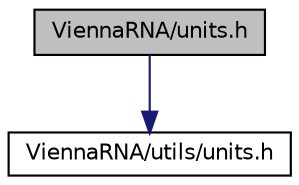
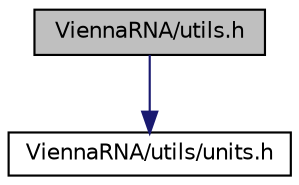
node "ViennaRNA/units.h": label "ViennaRNA/units.h" -> "ViennaRNA/utils.h"
